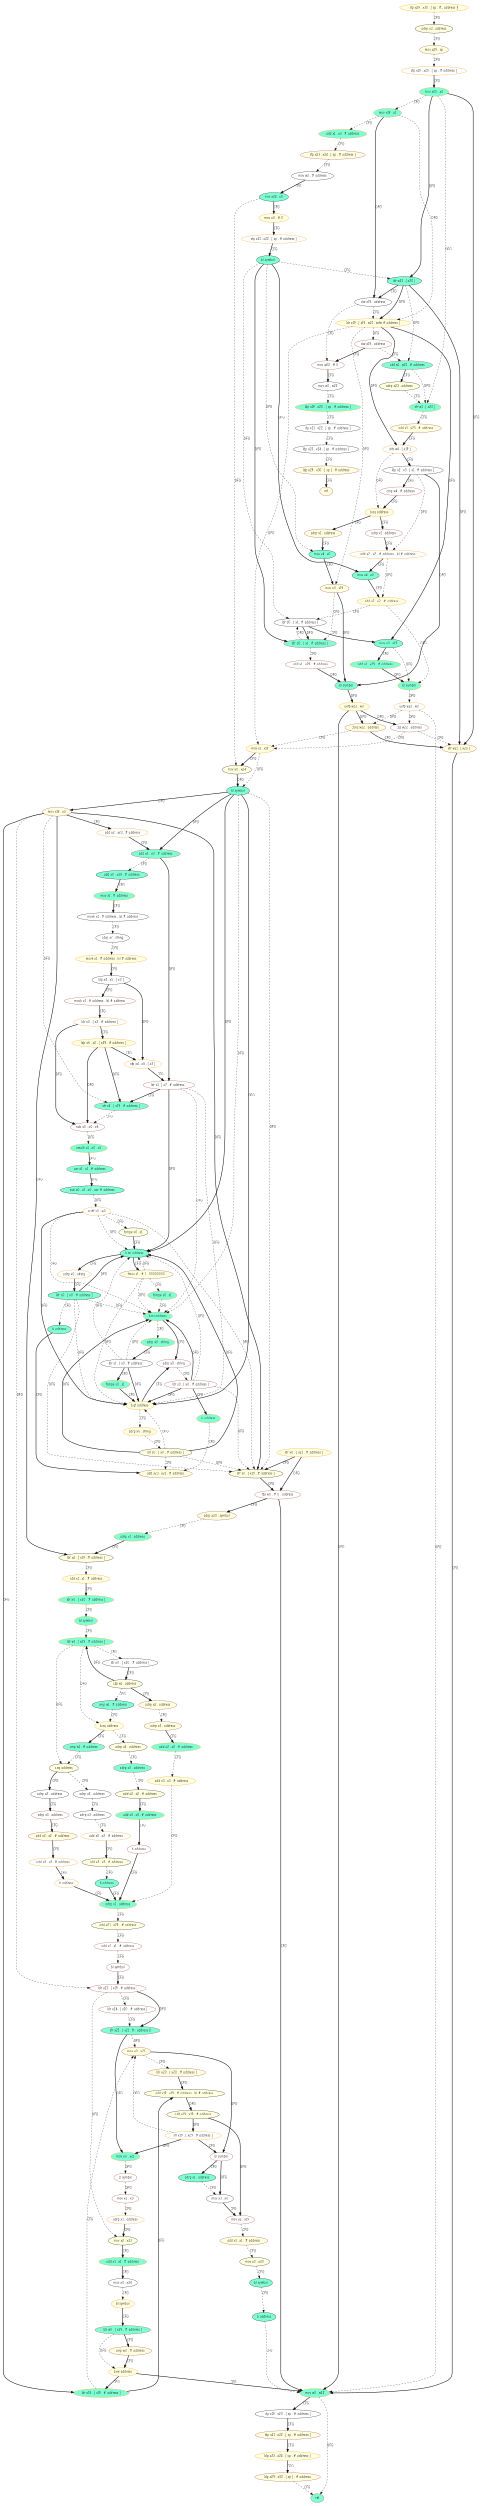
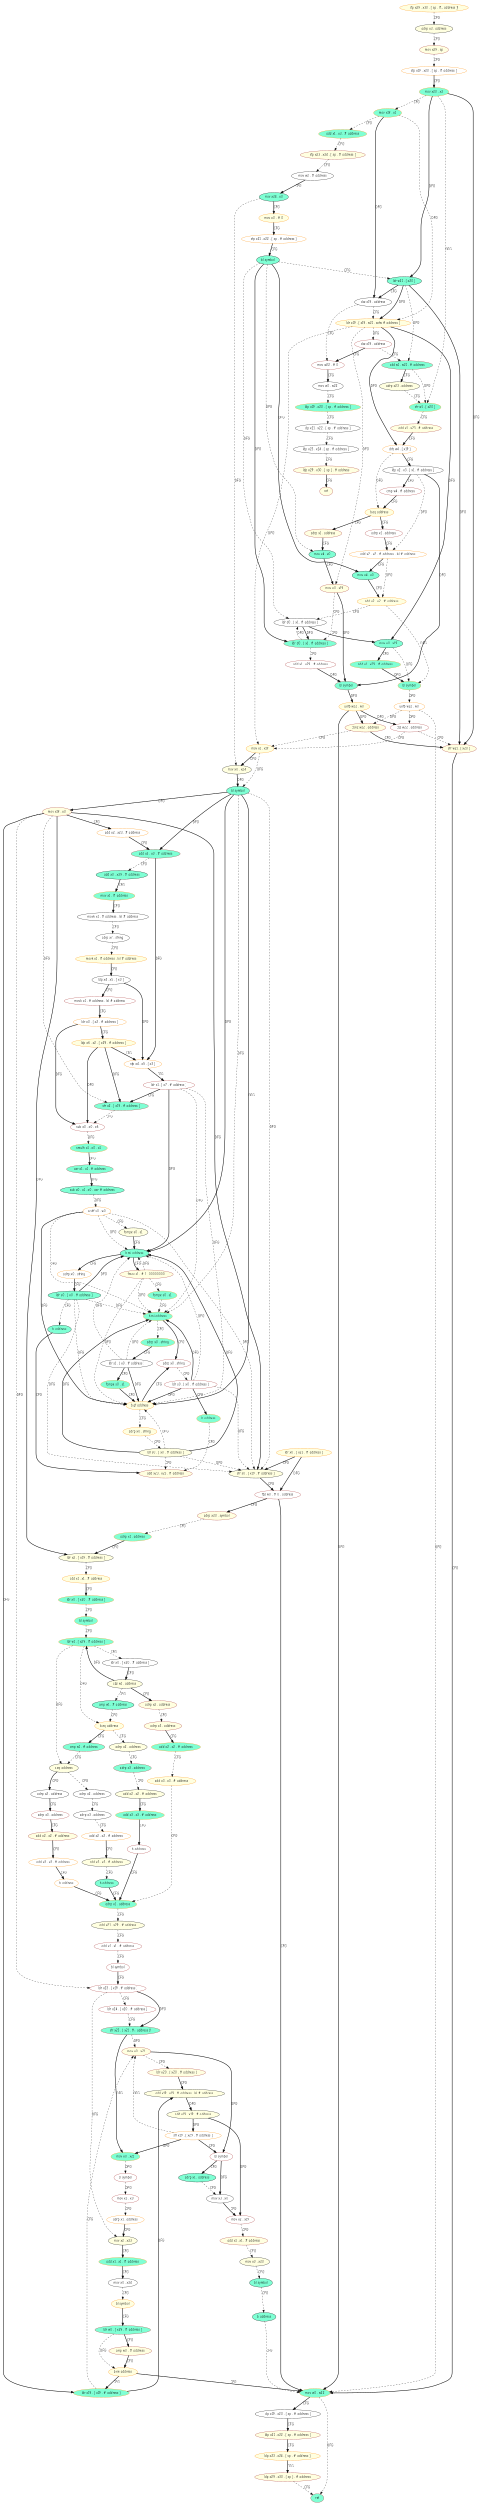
edge "add x3 , x0 , # address" -> "ldr s1 , [ x7 , # address ]": now "add x3 , x0 , # address" -> "stp x4 , x5 , [ x3 ]"
